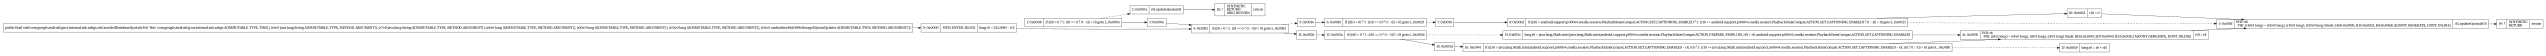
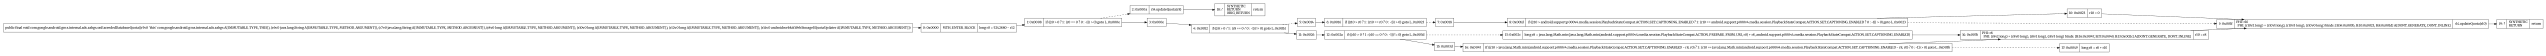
edge "0: 0x0000" -> "4: 0x0012": now "0: 0x0000" -> "1: 0x0008"
